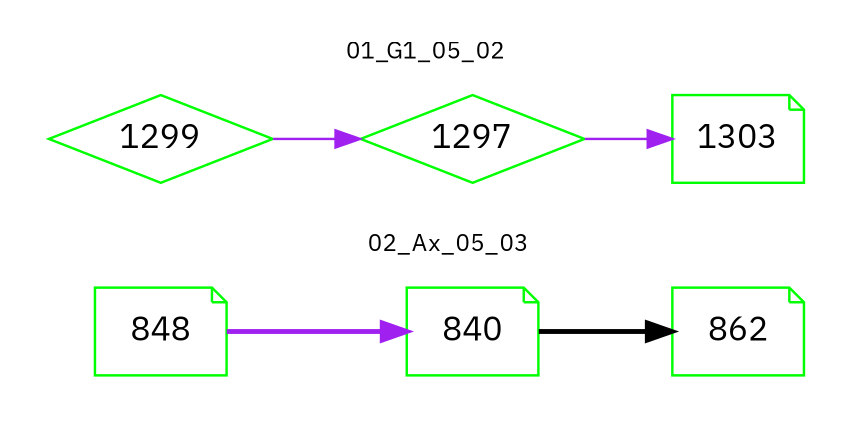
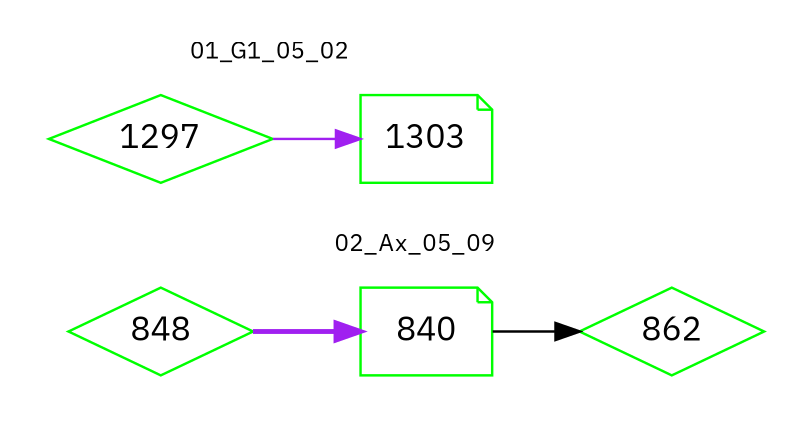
node "1299": removed
cluster "02_Ax_05_03": label "02_Ax_05_03" -> "02_Ax_05_09"
node "848": shape note -> diamond
edge "840" -> "862": style bold -> solid
node "862": shape note -> diamond
